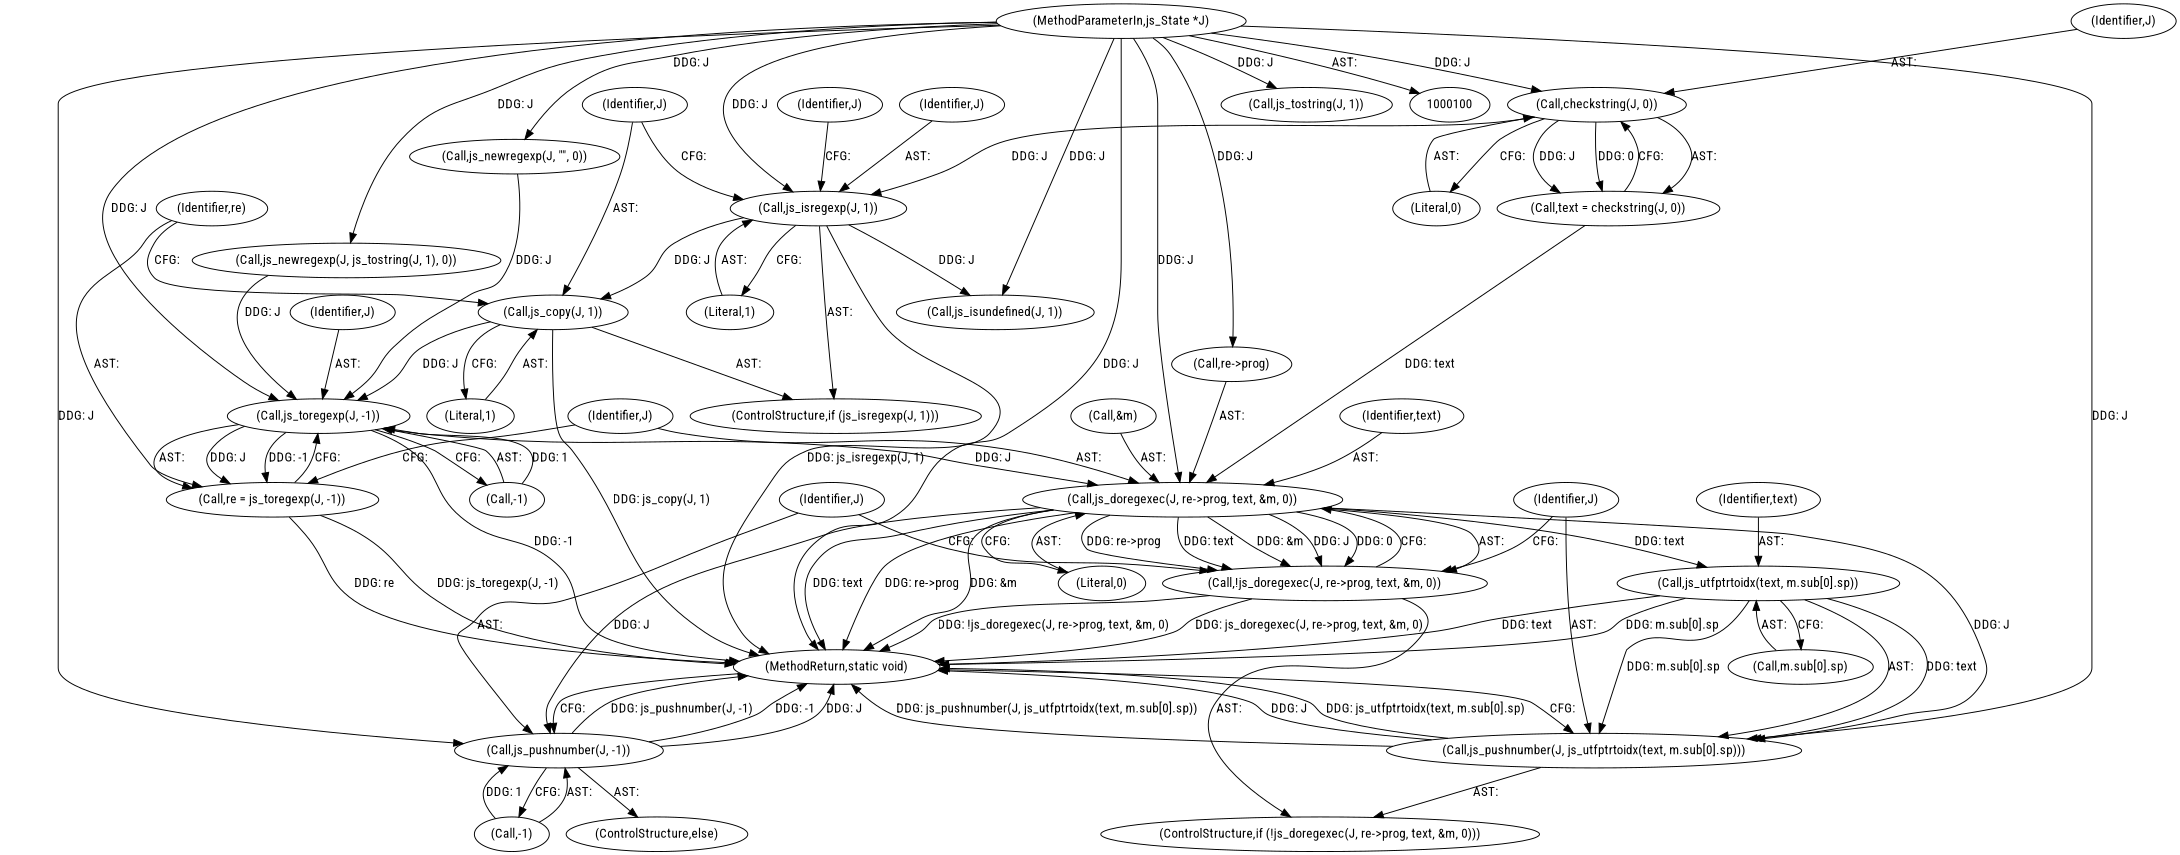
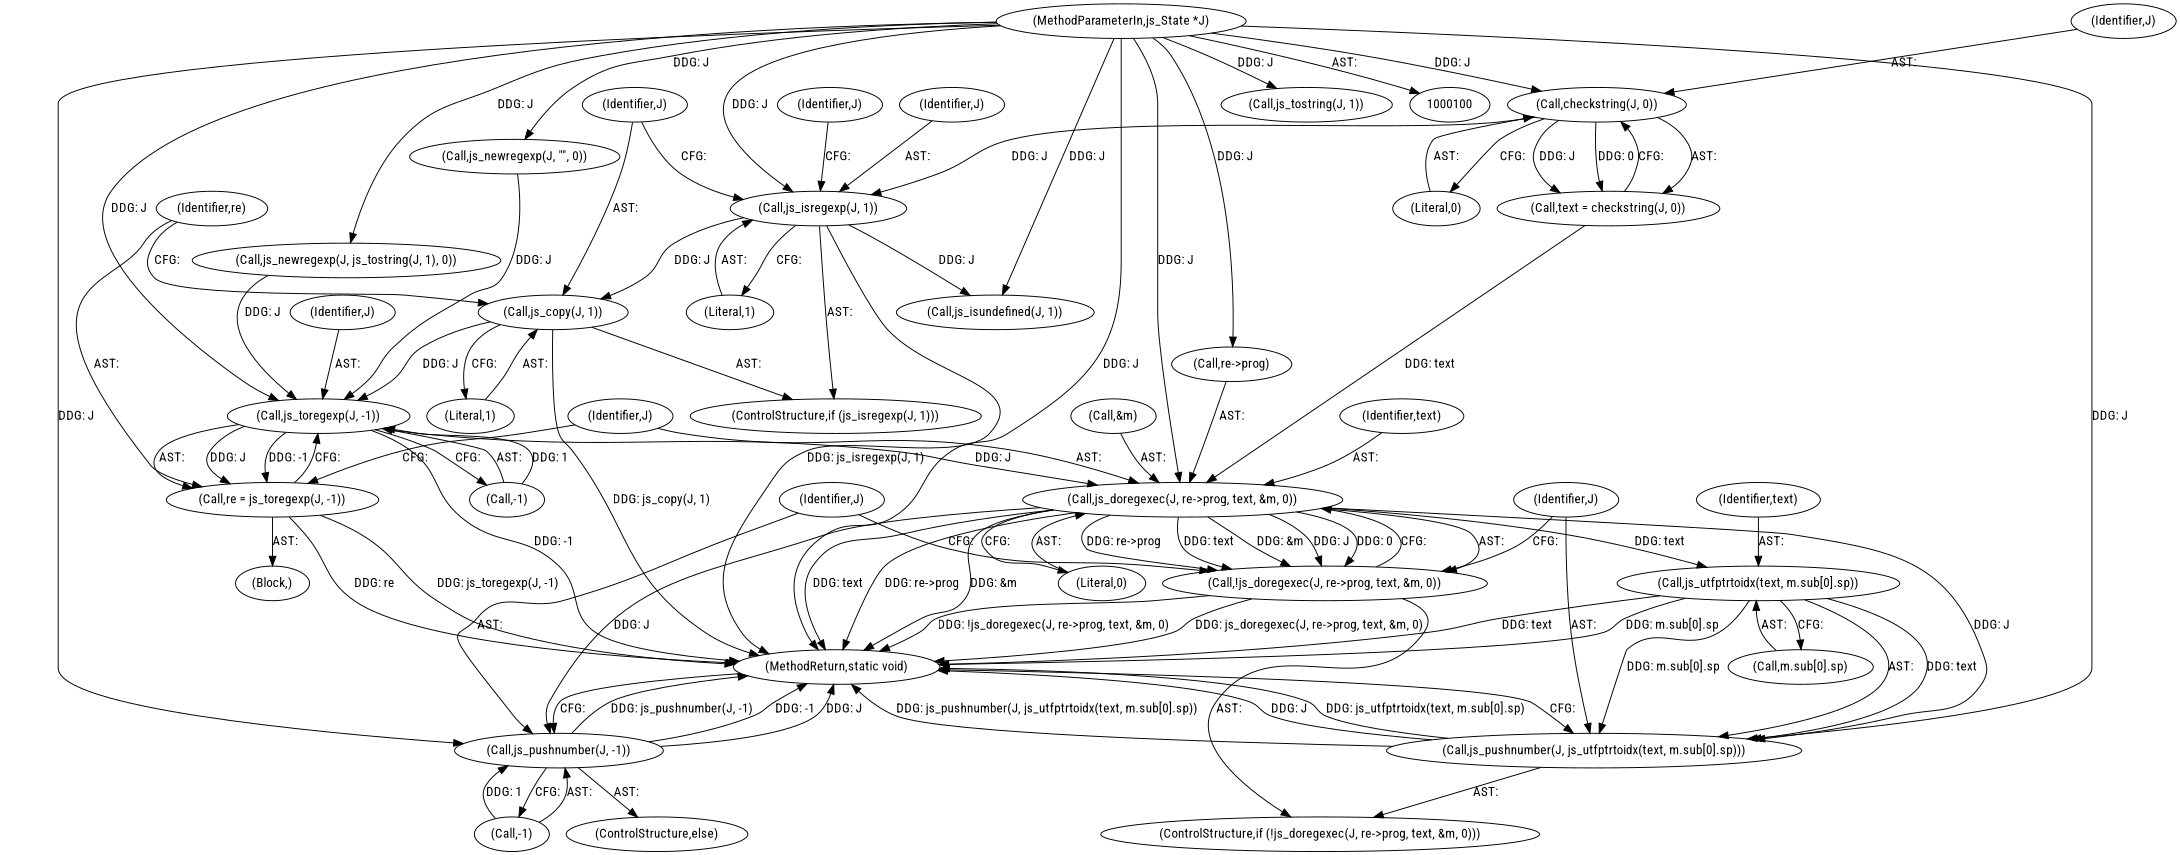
node "(Block,)": added
